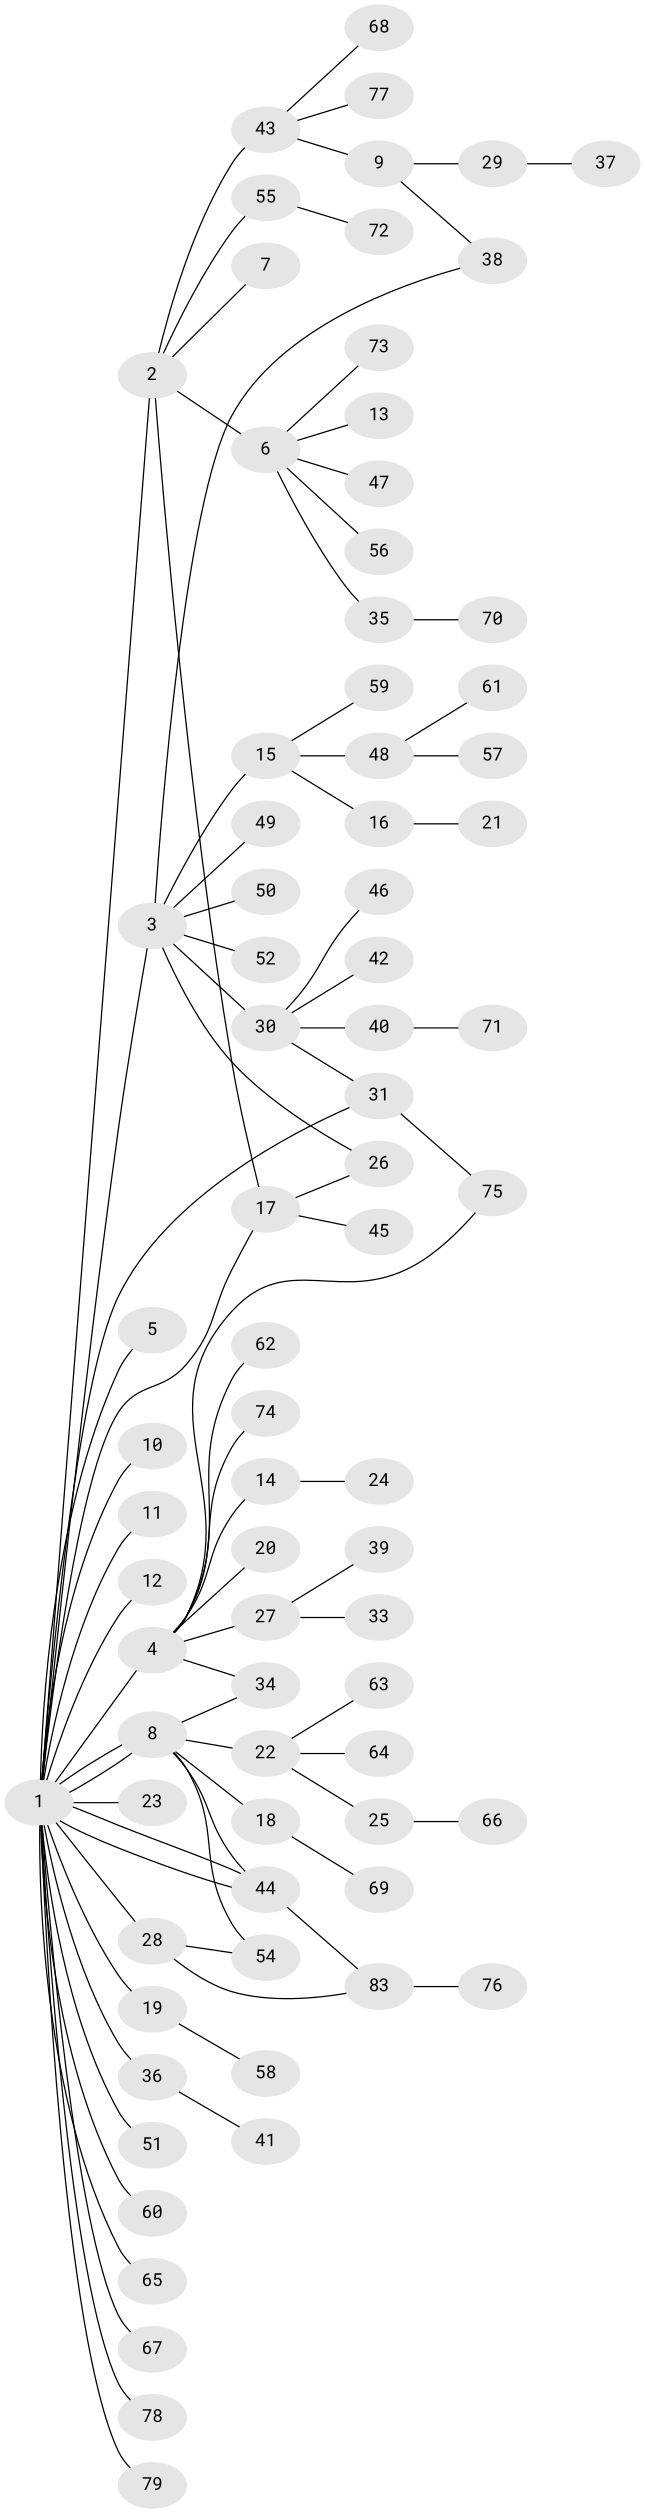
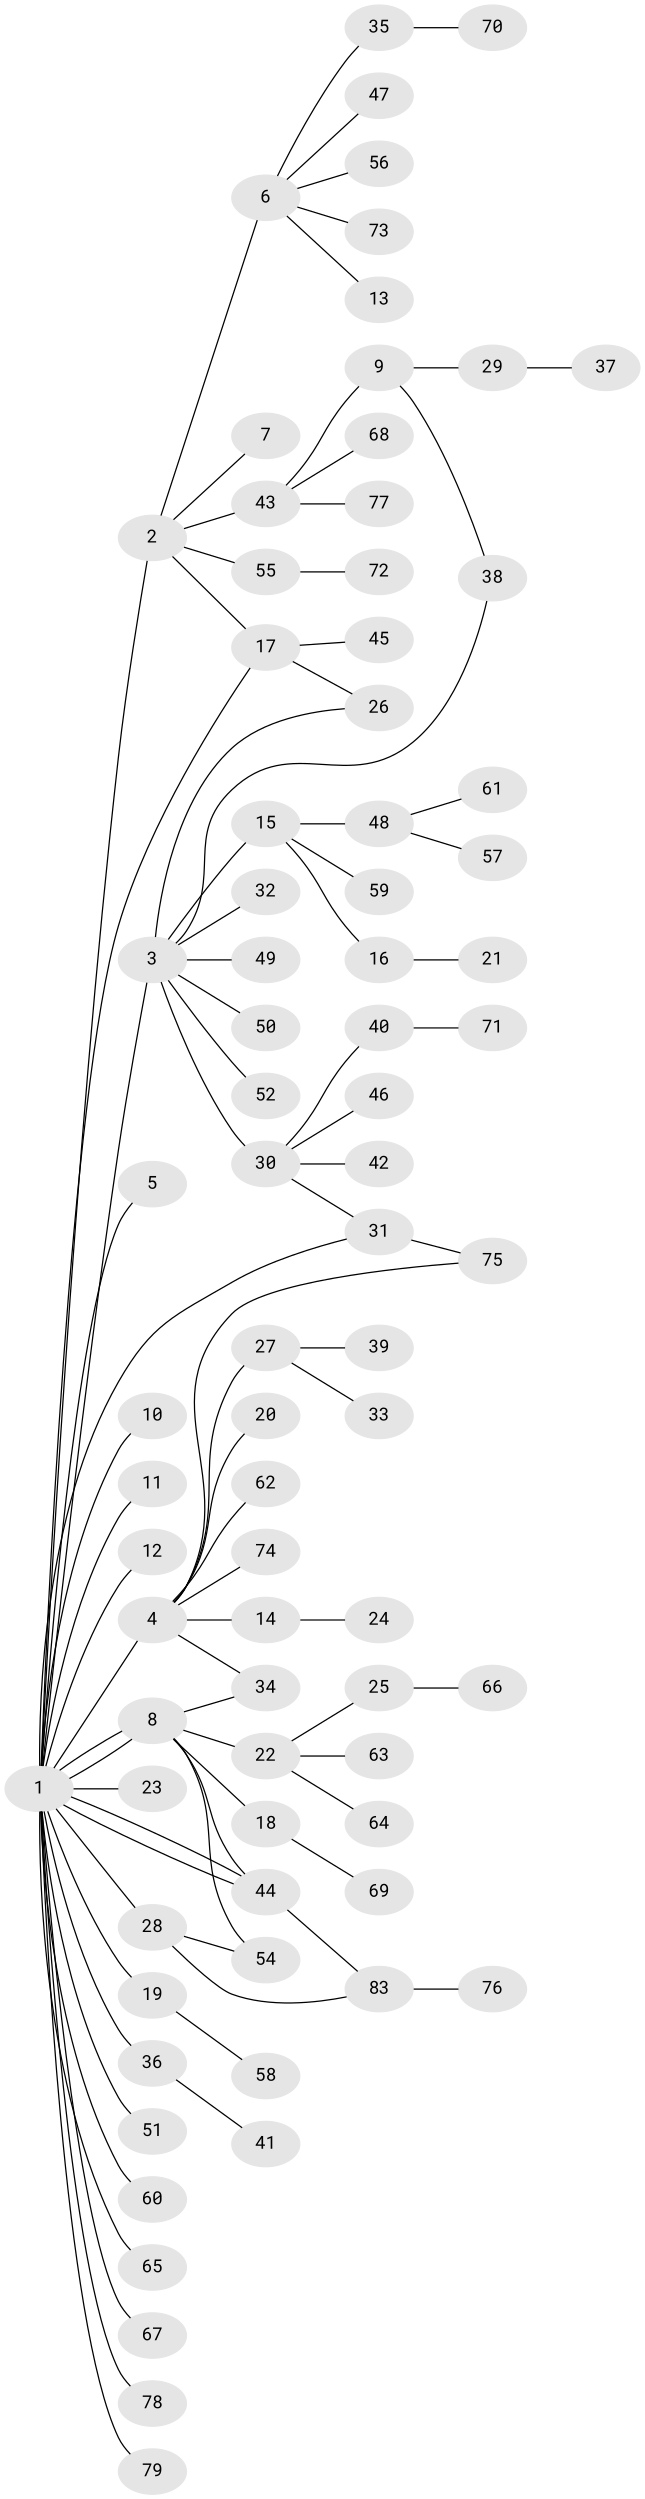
node "32": added
